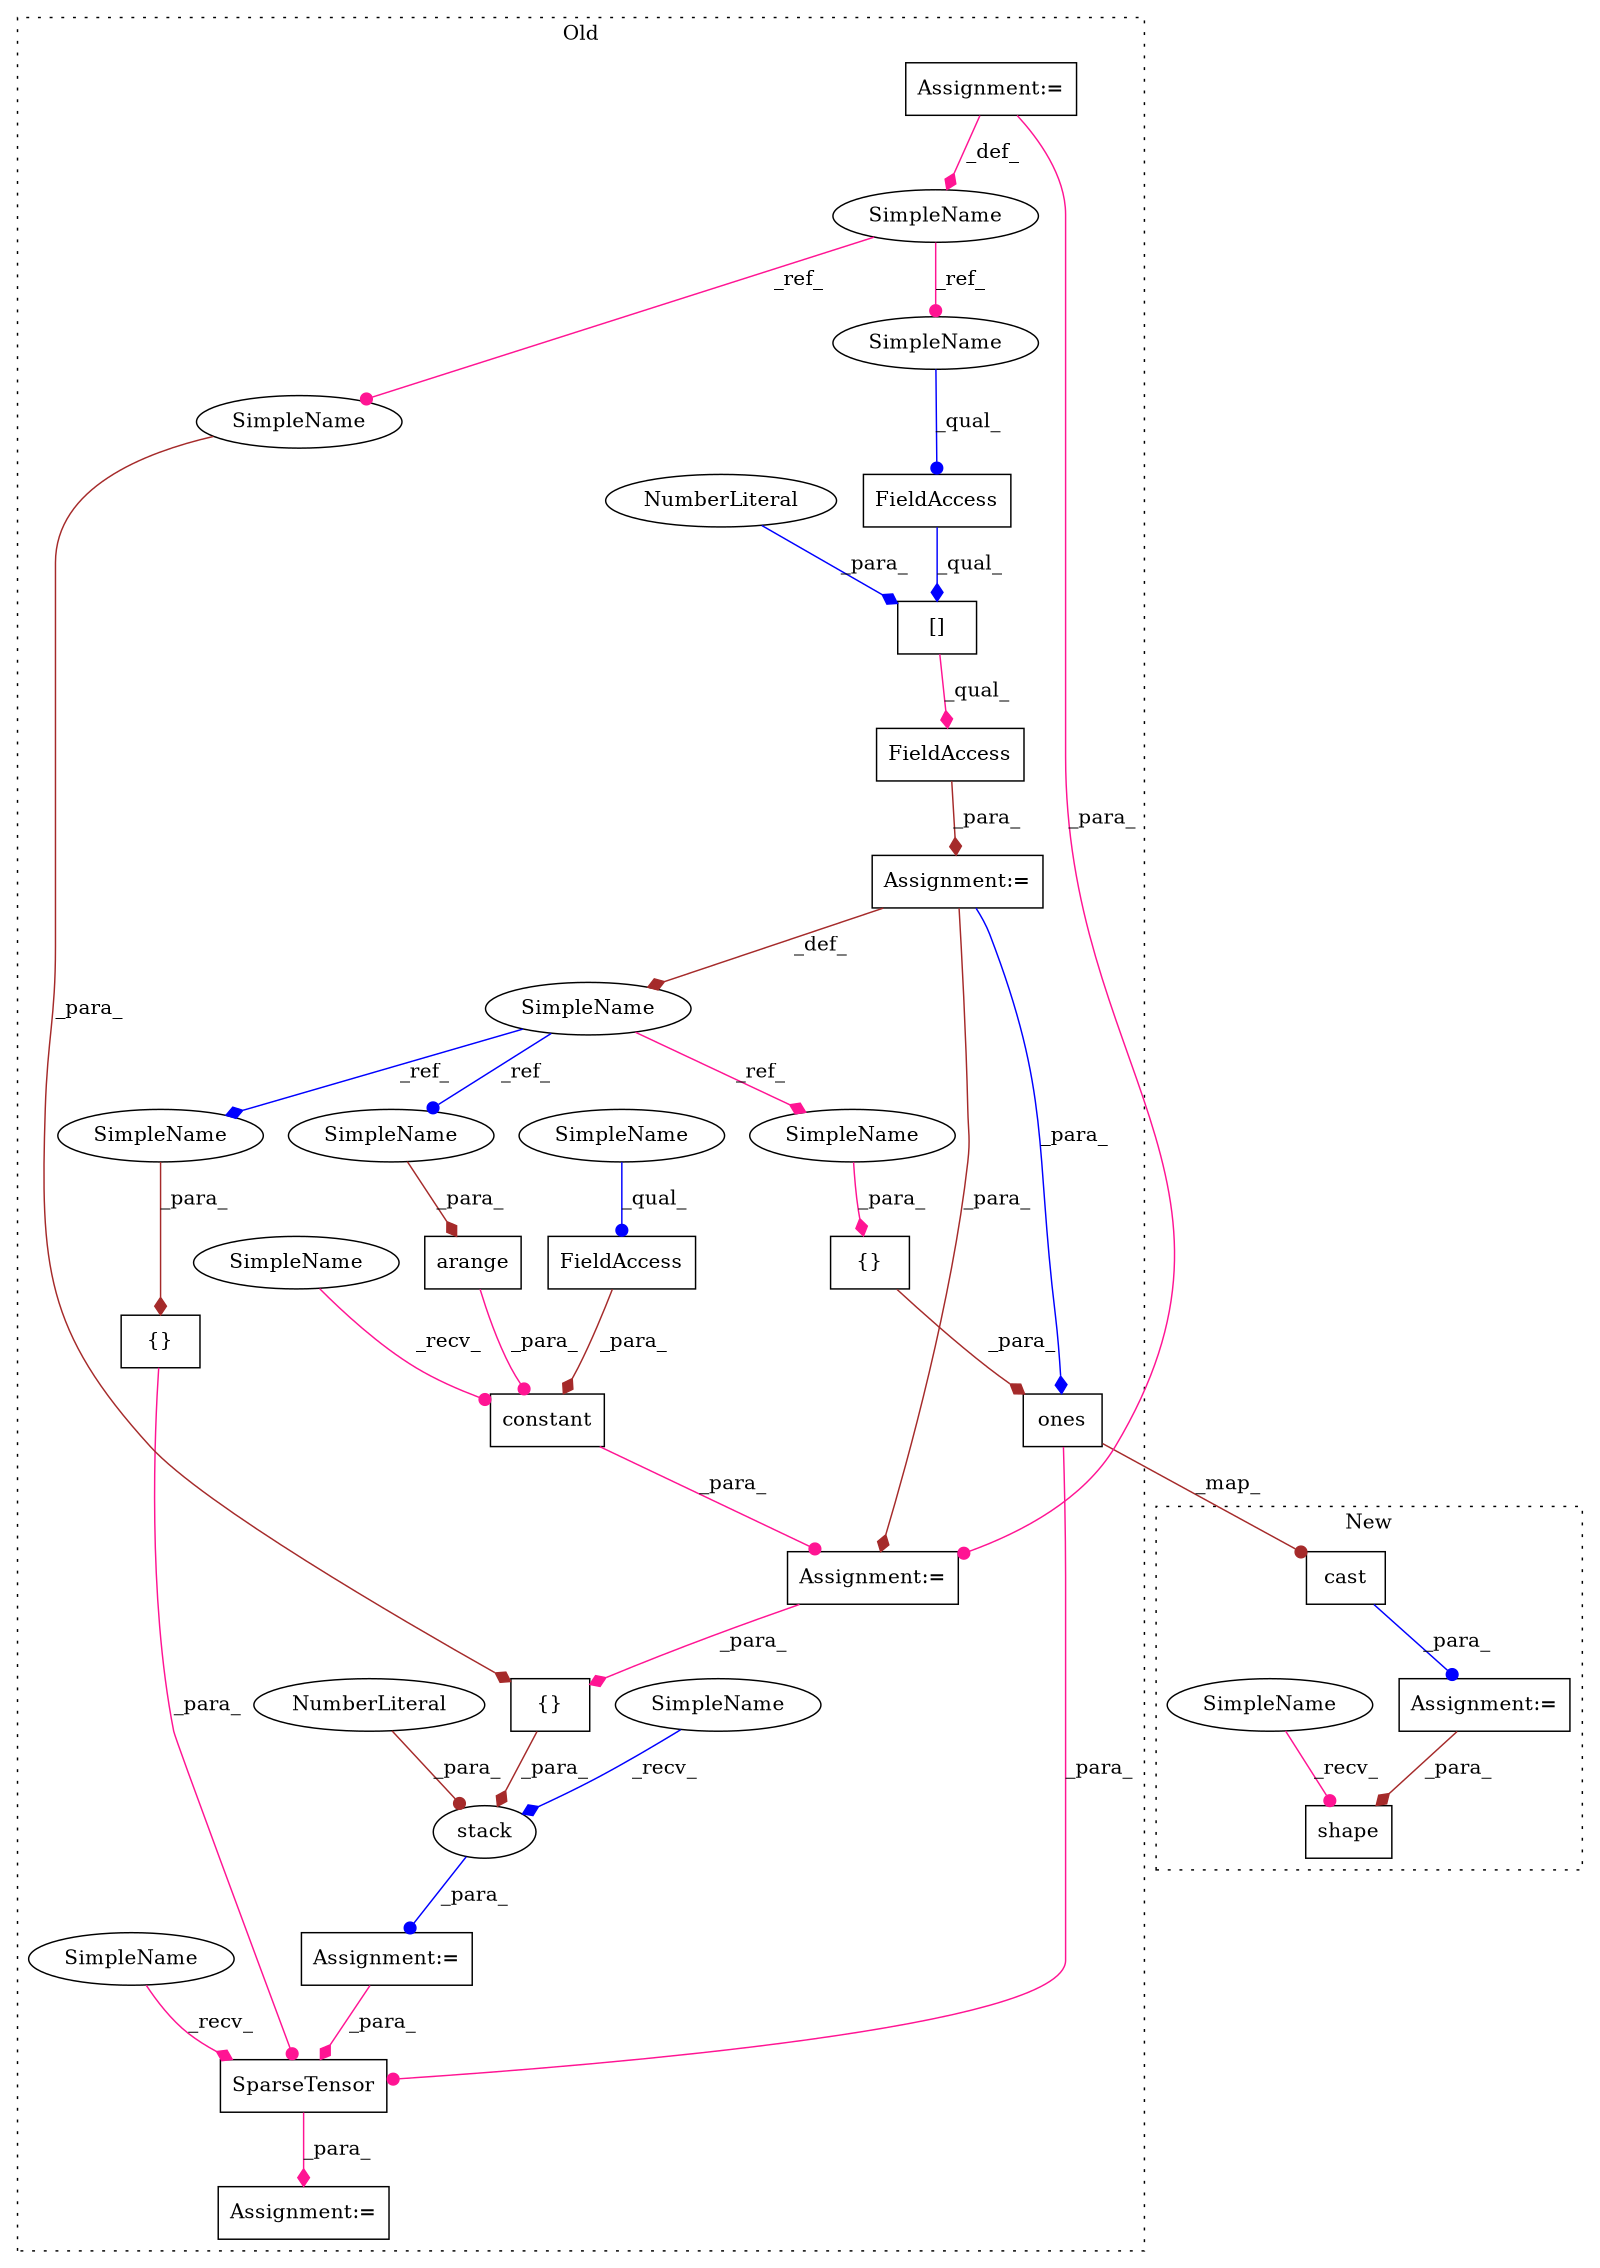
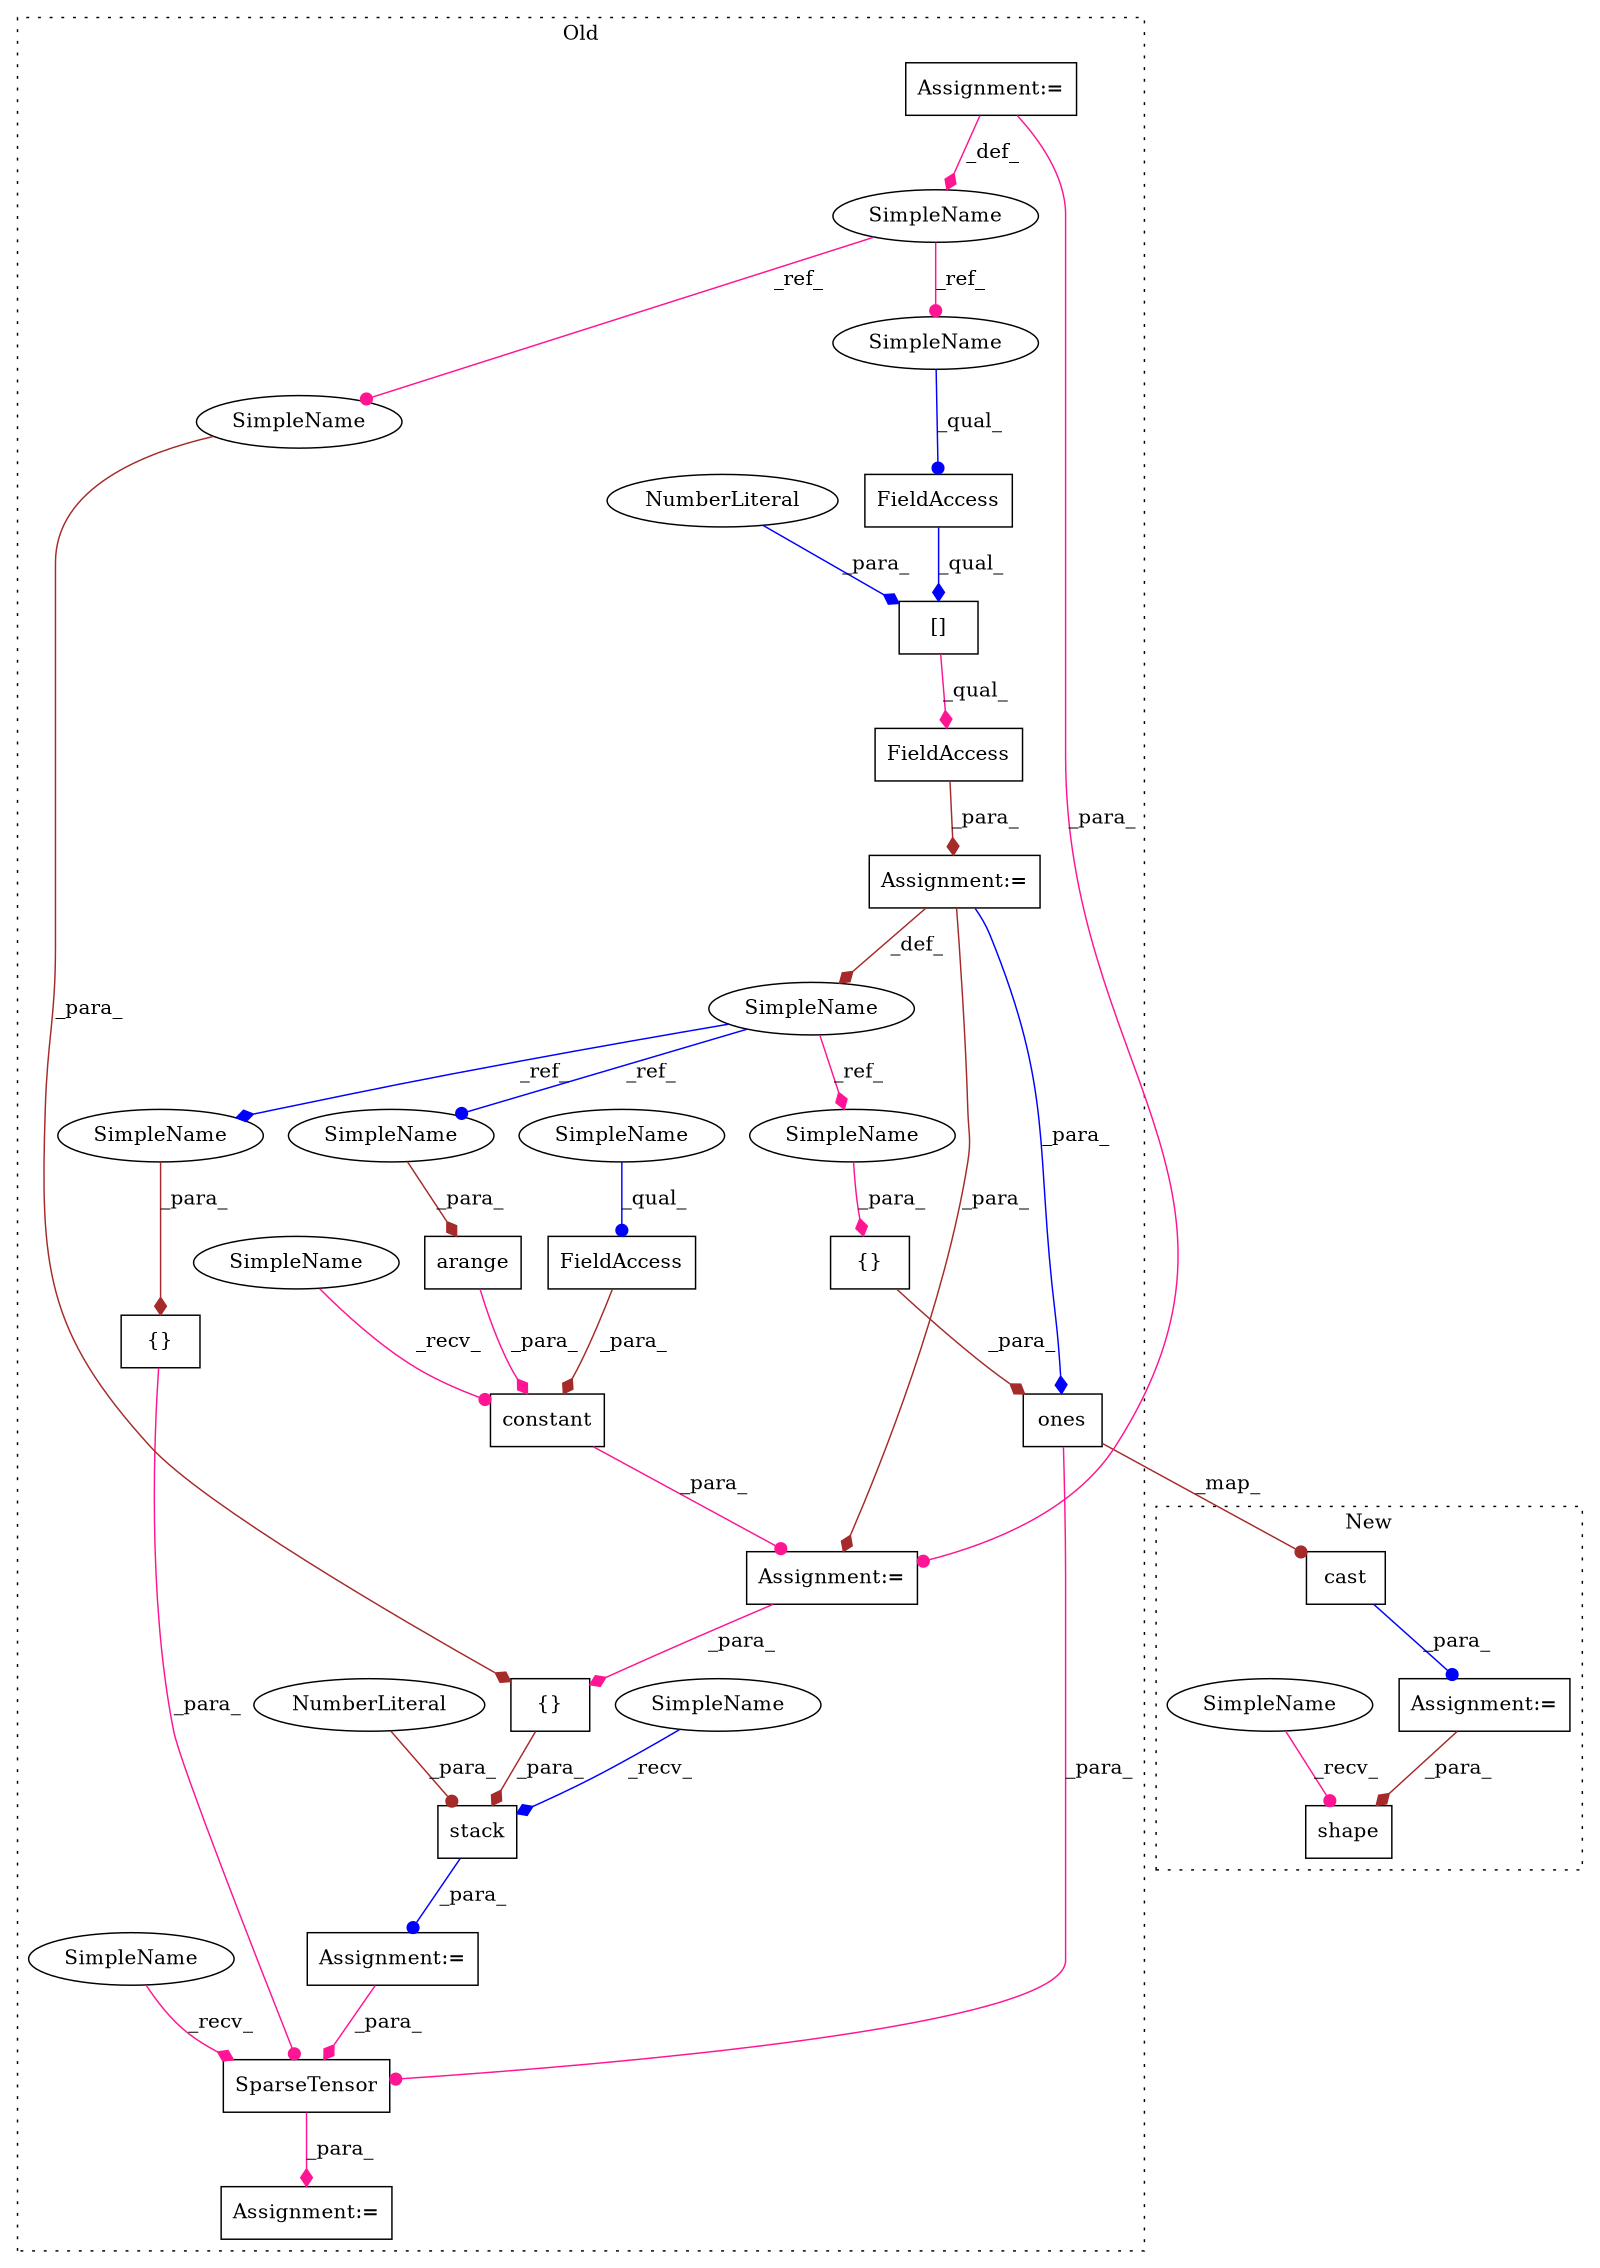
edge "arange" -> "constant": arrowhead dot -> diamond
node "stack": shape ellipse -> box
